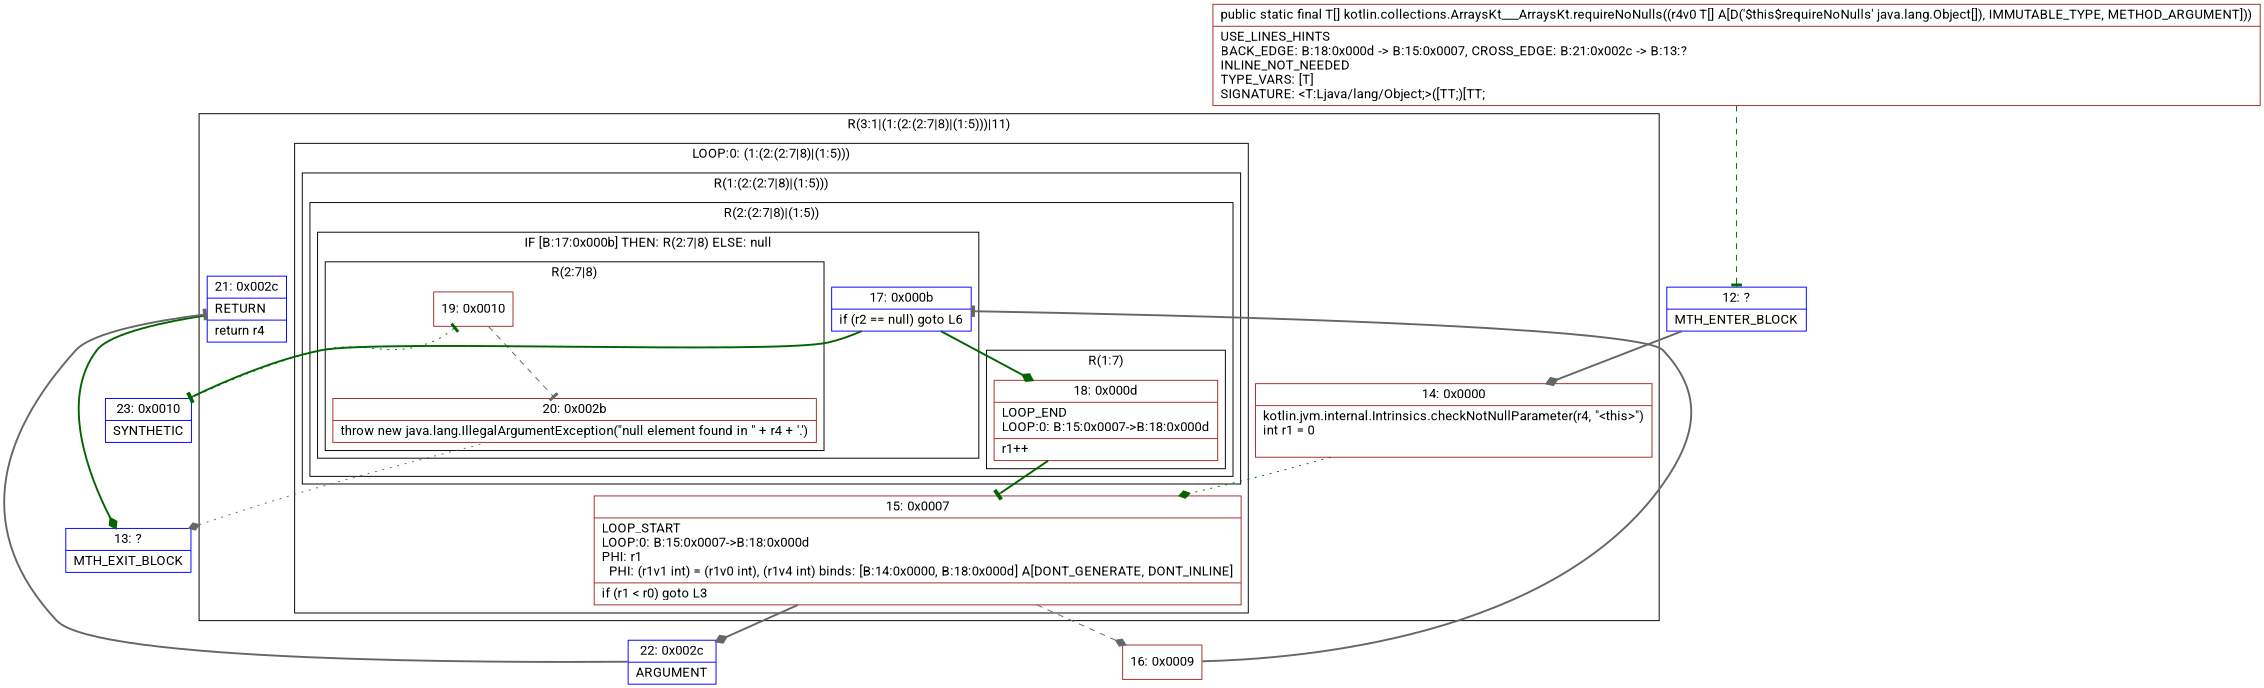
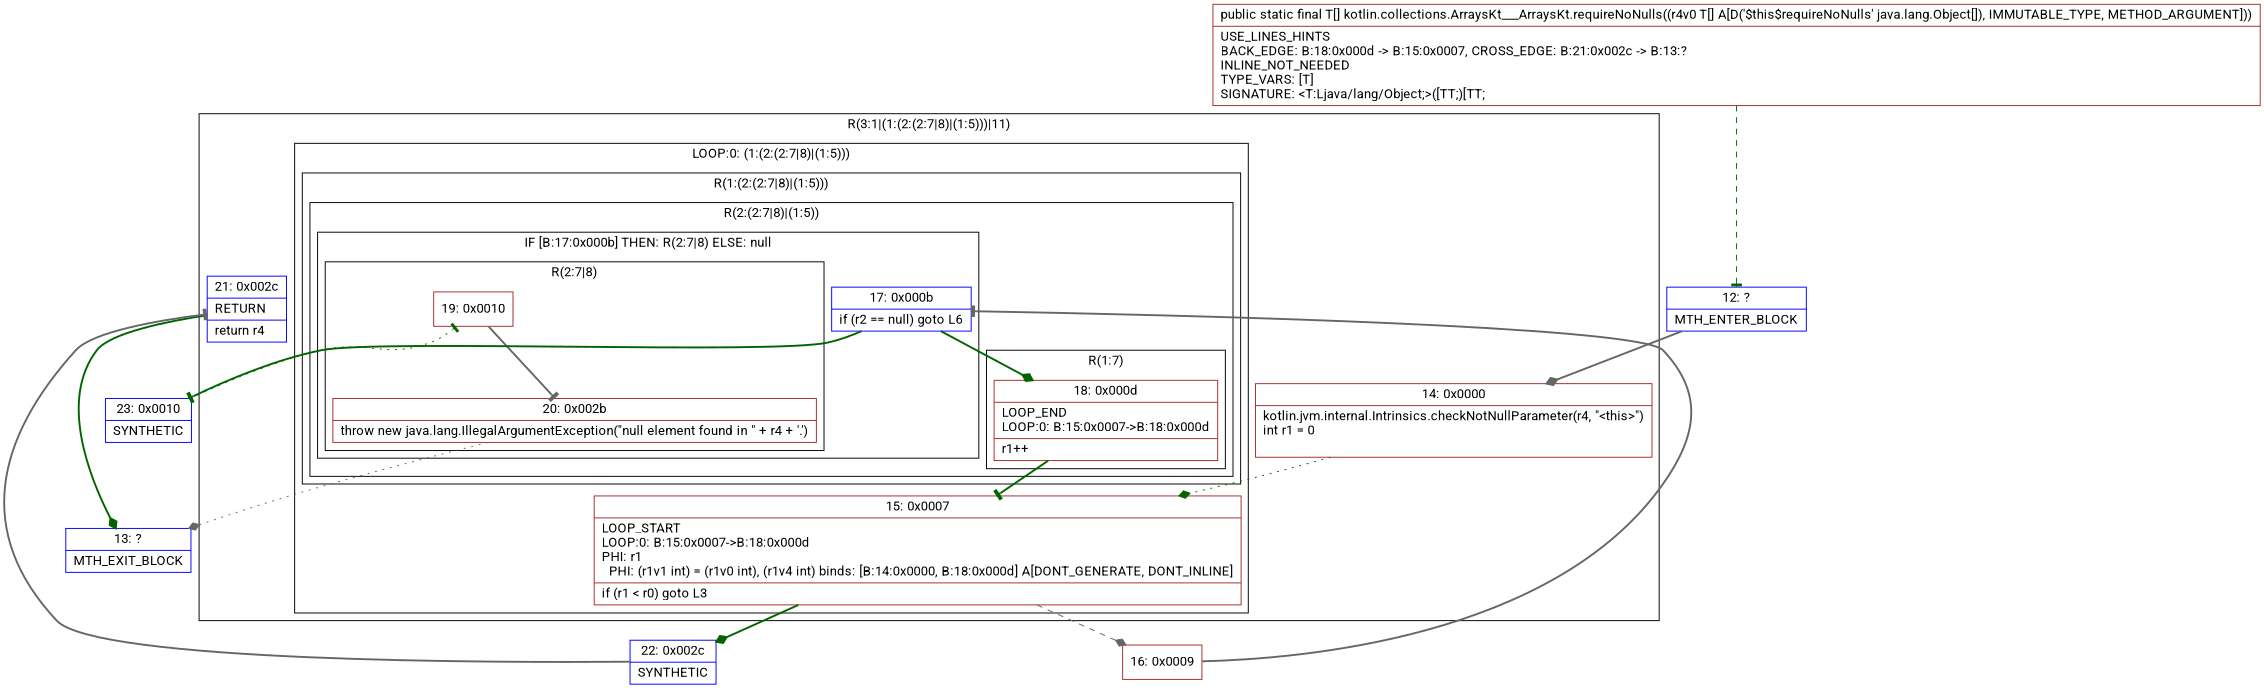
edge "19: 0x0010" -> "20: 0x002b": style dashed -> bold
edge "15: 0x0007" -> "22: 0x002c": color gray40 -> darkgreen
node "22: 0x002c": text "ARGUMENT" -> "SYNTHETIC"
